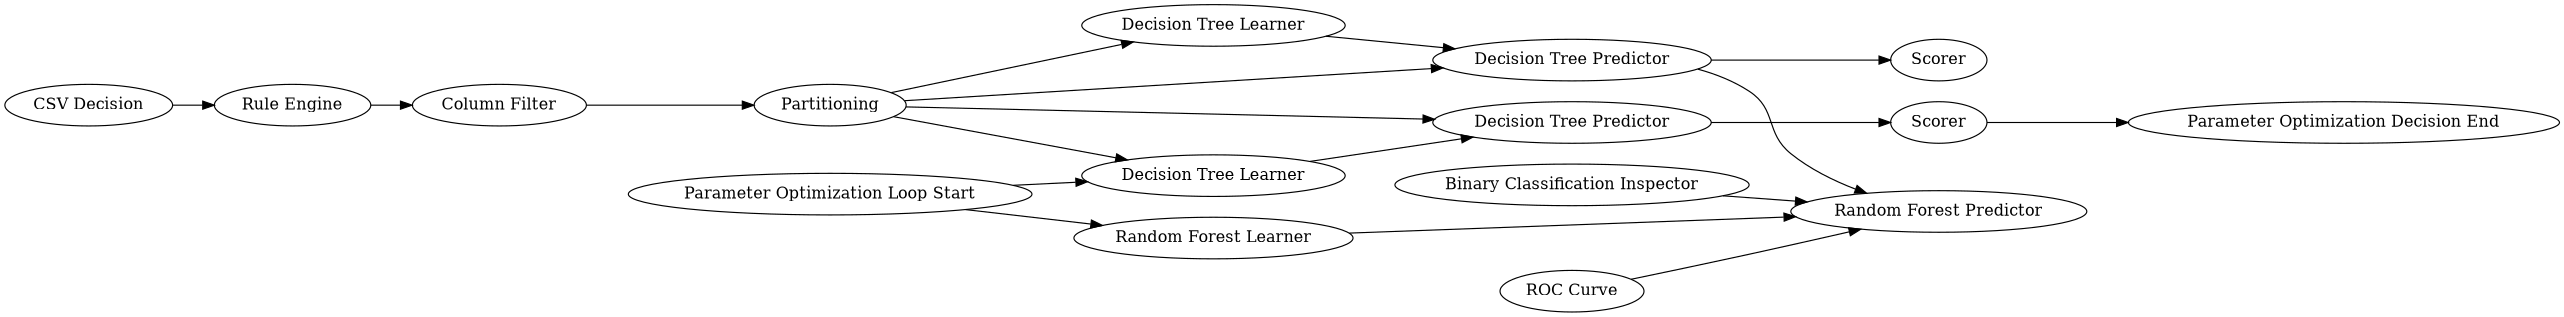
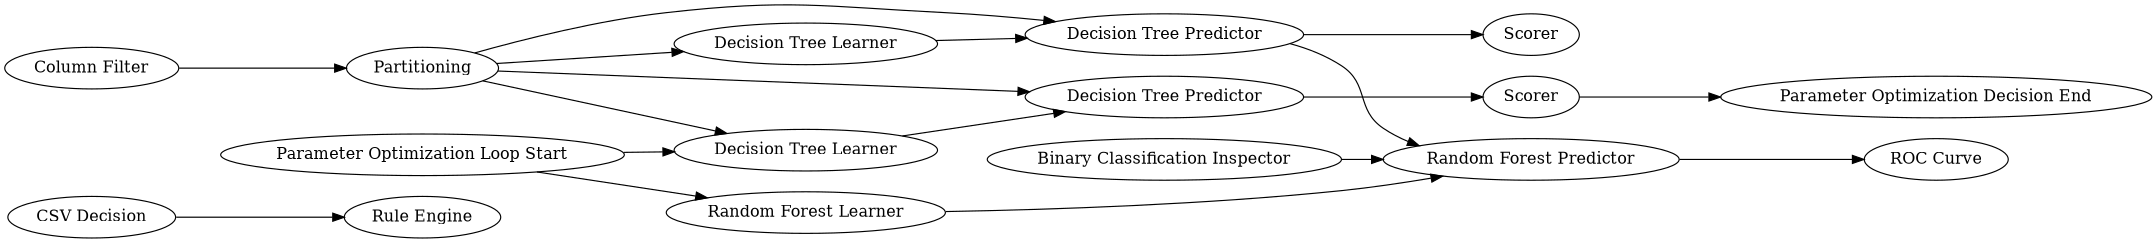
edge "Rule Engine" -> "Column Filter": removed
edge "ROC Curve" -> "Random Forest Predictor": reversed
